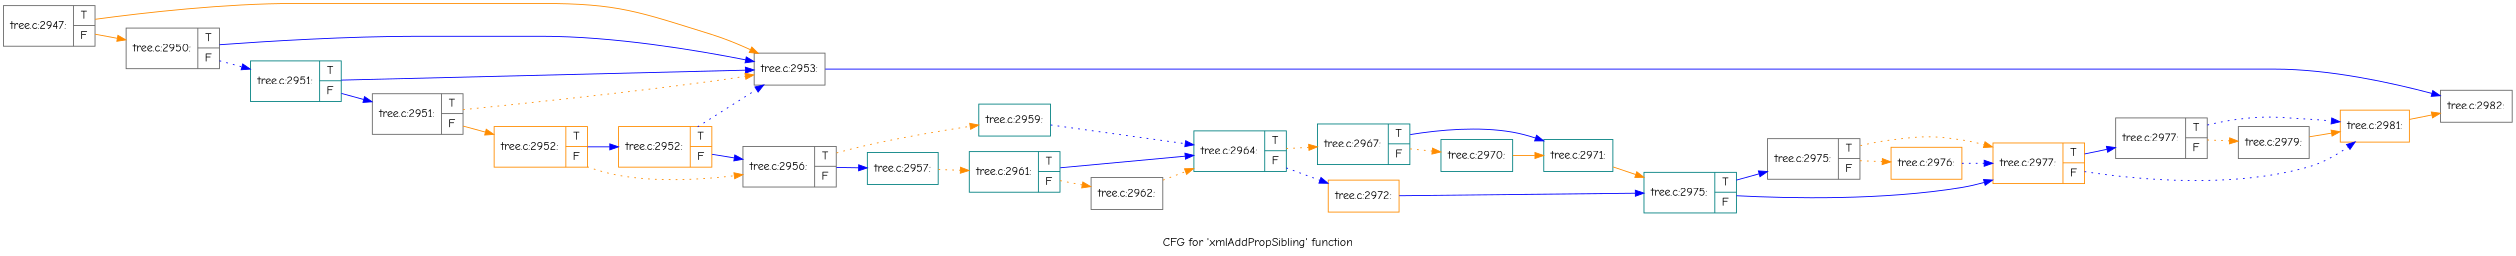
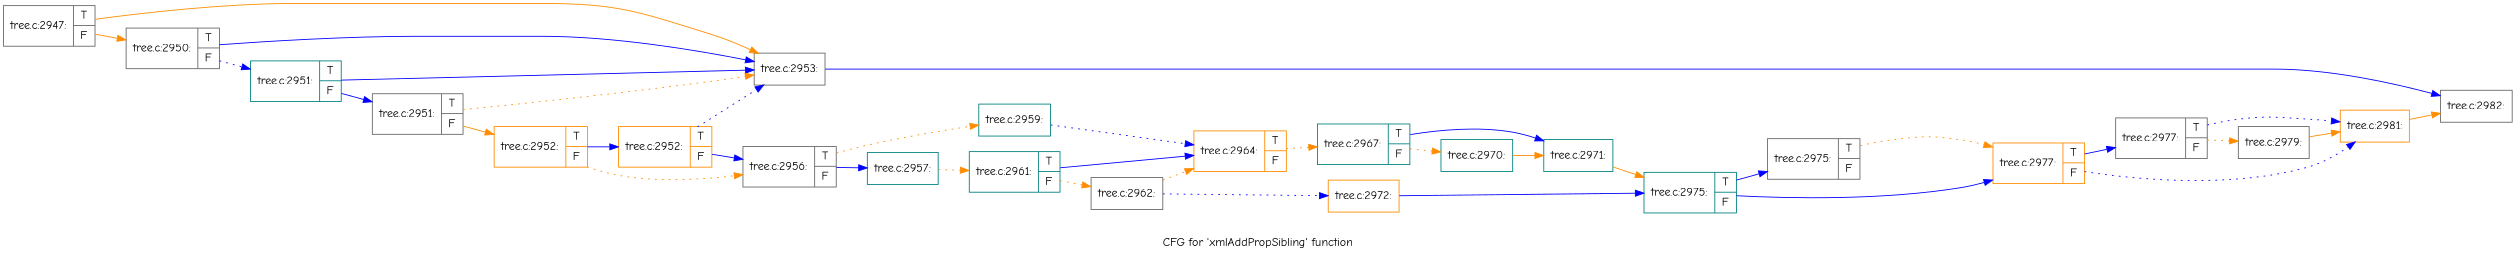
node "tree.c:2964:": color teal -> darkorange
node "tree.c:2976:": removed
edge "tree.c:2964:" -> "tree.c:2972:": now "tree.c:2962:" -> "tree.c:2972:"
